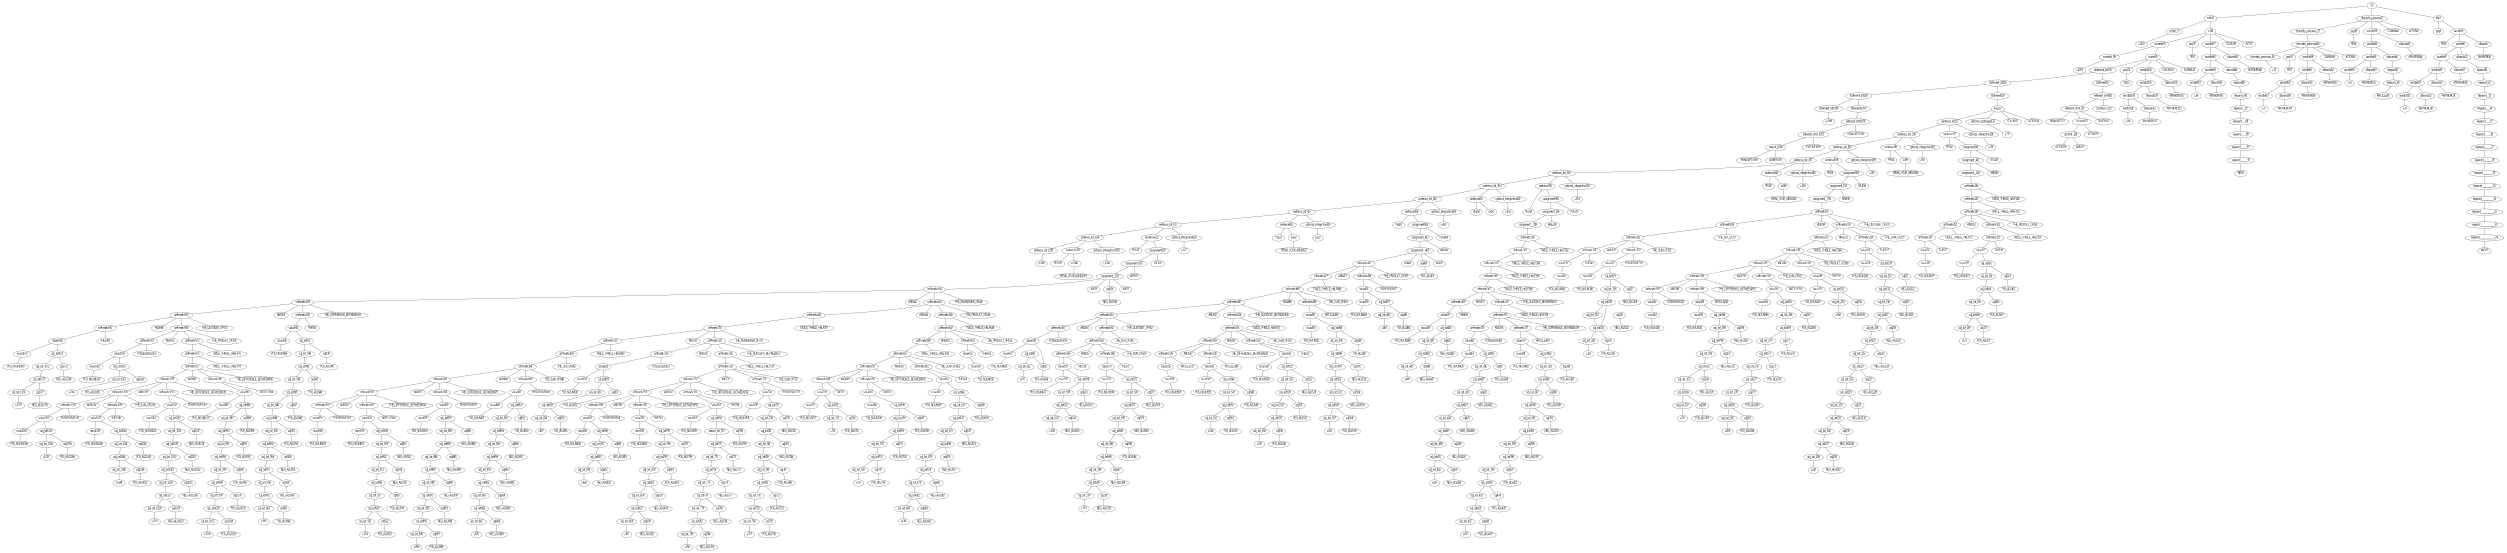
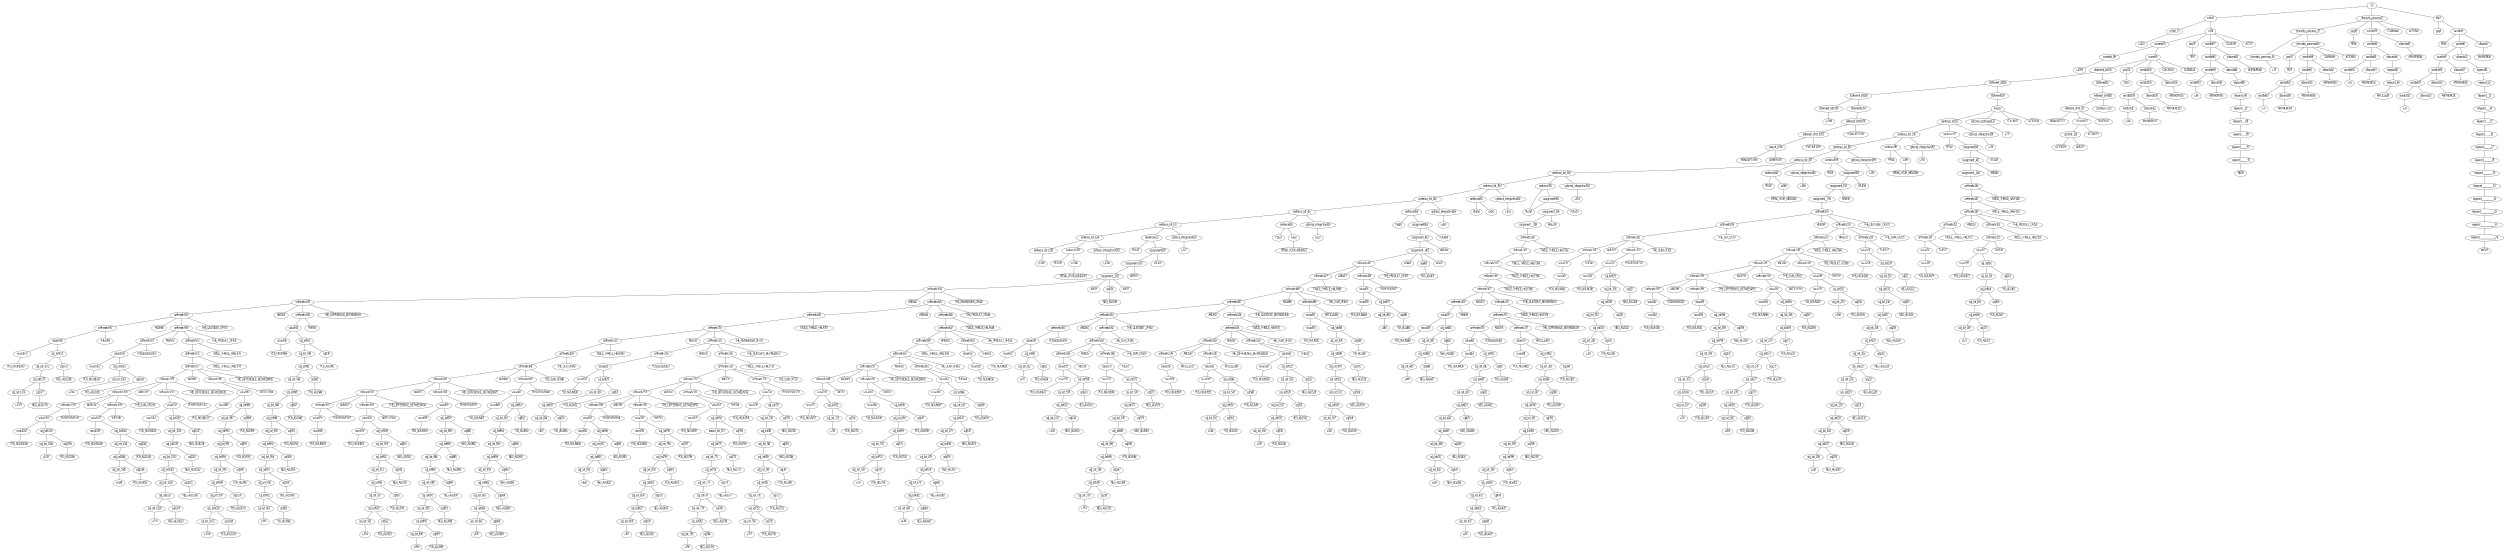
edge "dramatis_personae55" -- "dramatis_personae_56": now "dramatis_personae_37" -- "dramatis_personae_56"
node "ANYWORD34": removed
edge "assignment355" -- "assignment_356": now "assignment355" -- "PE354"
node "ARTICLE292": removed
edge "adj_list329" -- "adj_list333": now "adj_list329" -- "adj331"
edge "value608" -- "adj613": now "value608" -- "adj_list611"
